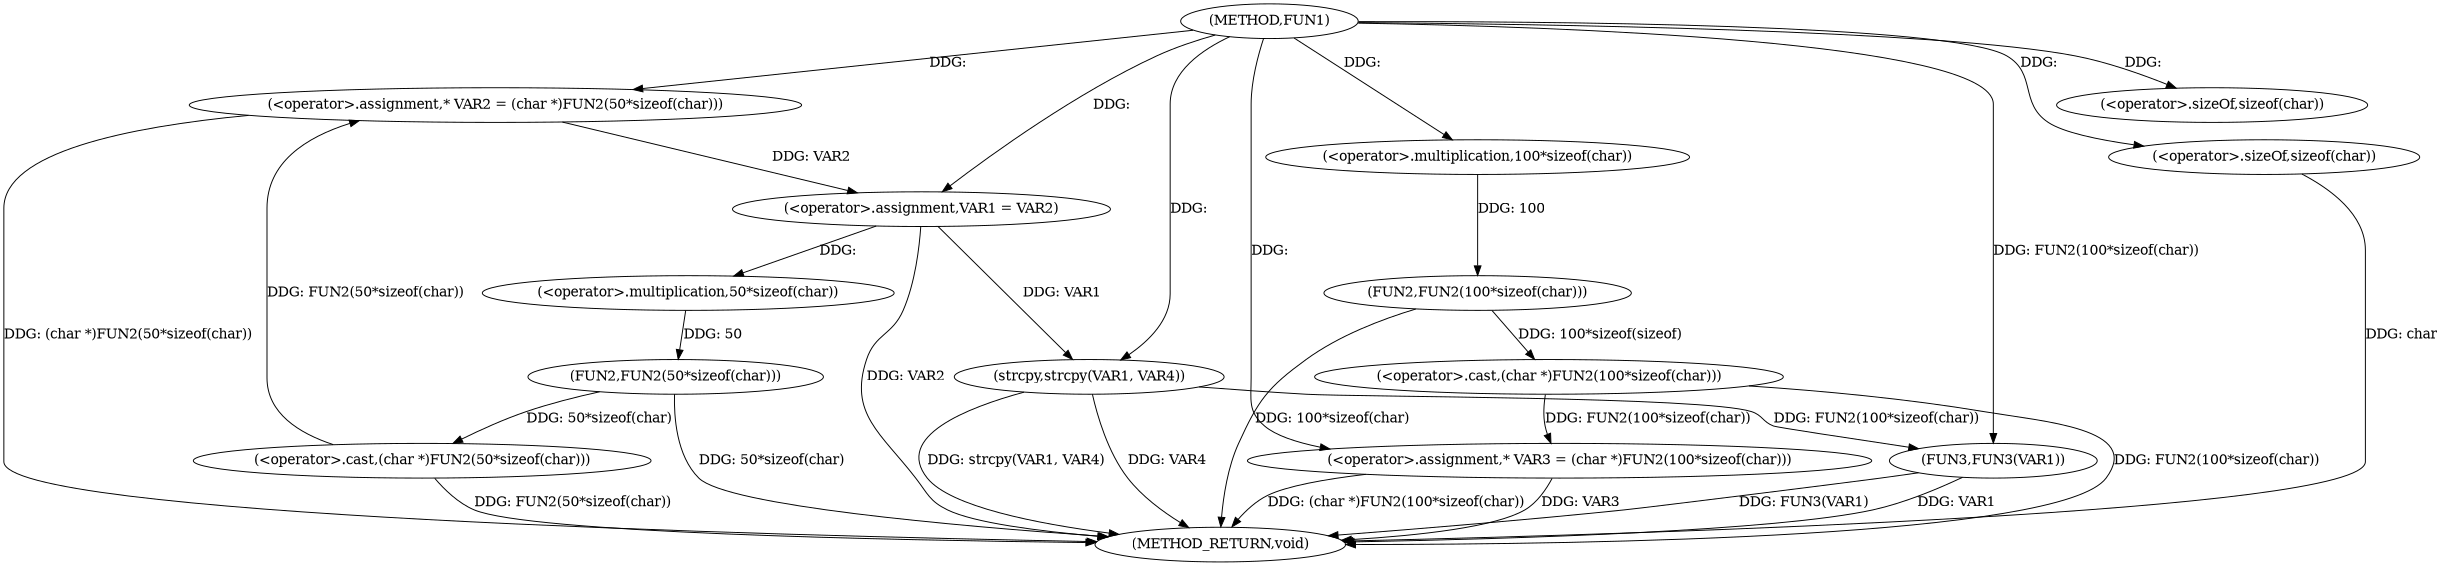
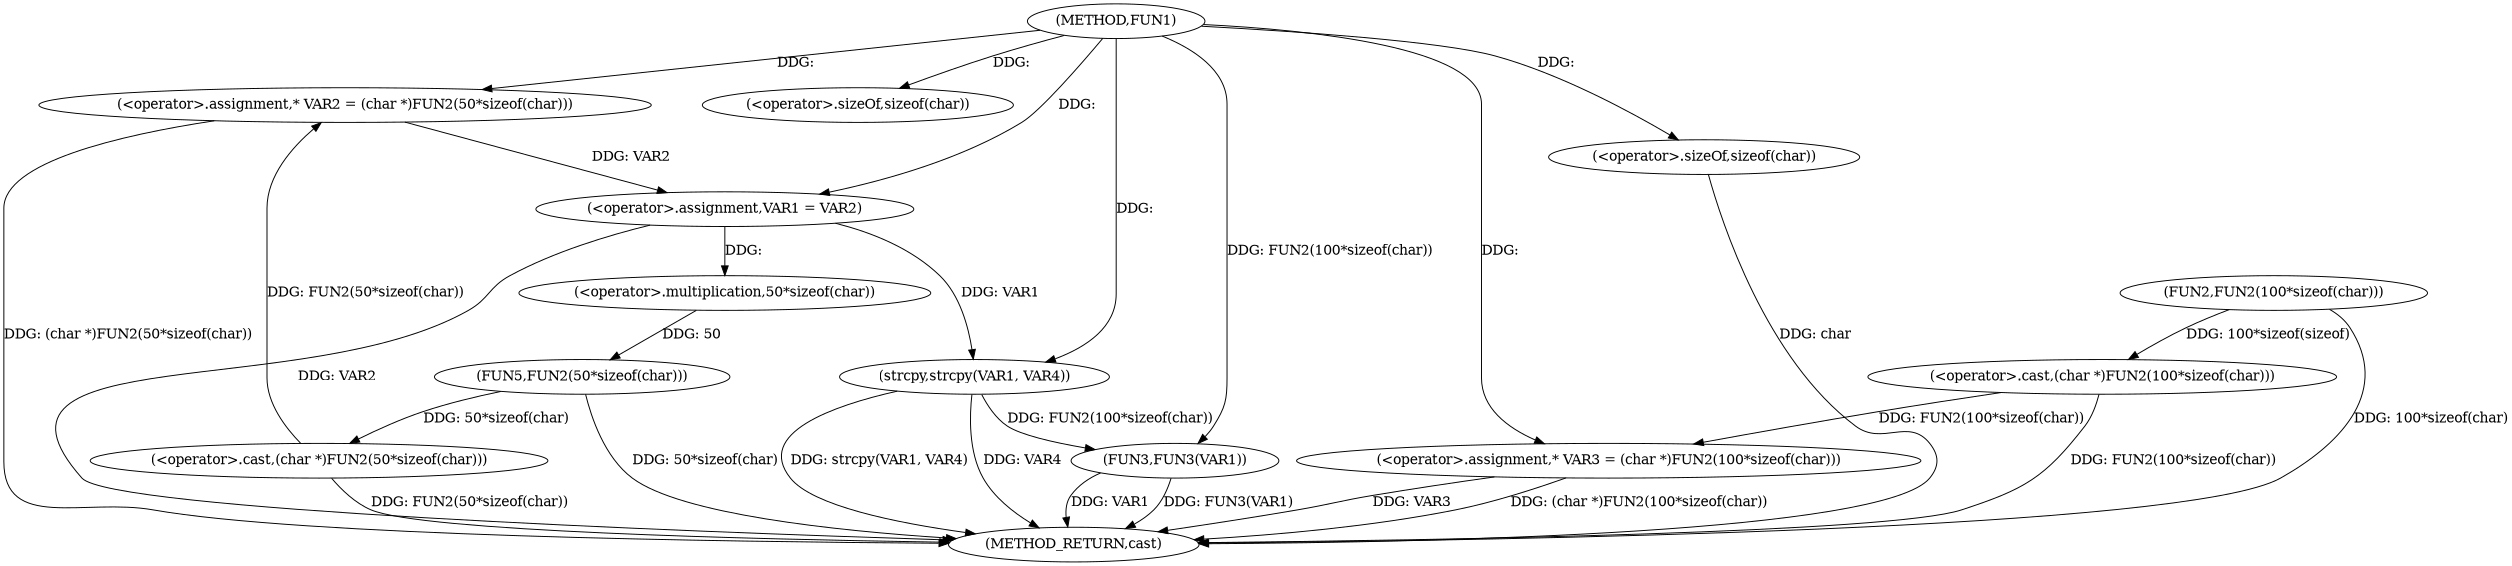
node "(<operator>.multiplication,100*sizeof(char))": removed
node "(FUN2,FUN2(50*sizeof(char)))": label "(FUN2,FUN2(50*sizeof(char)))" -> "(FUN5,FUN2(50*sizeof(char)))"
node "(METHOD_RETURN,void)": label "(METHOD_RETURN,void)" -> "(METHOD_RETURN,cast)"
